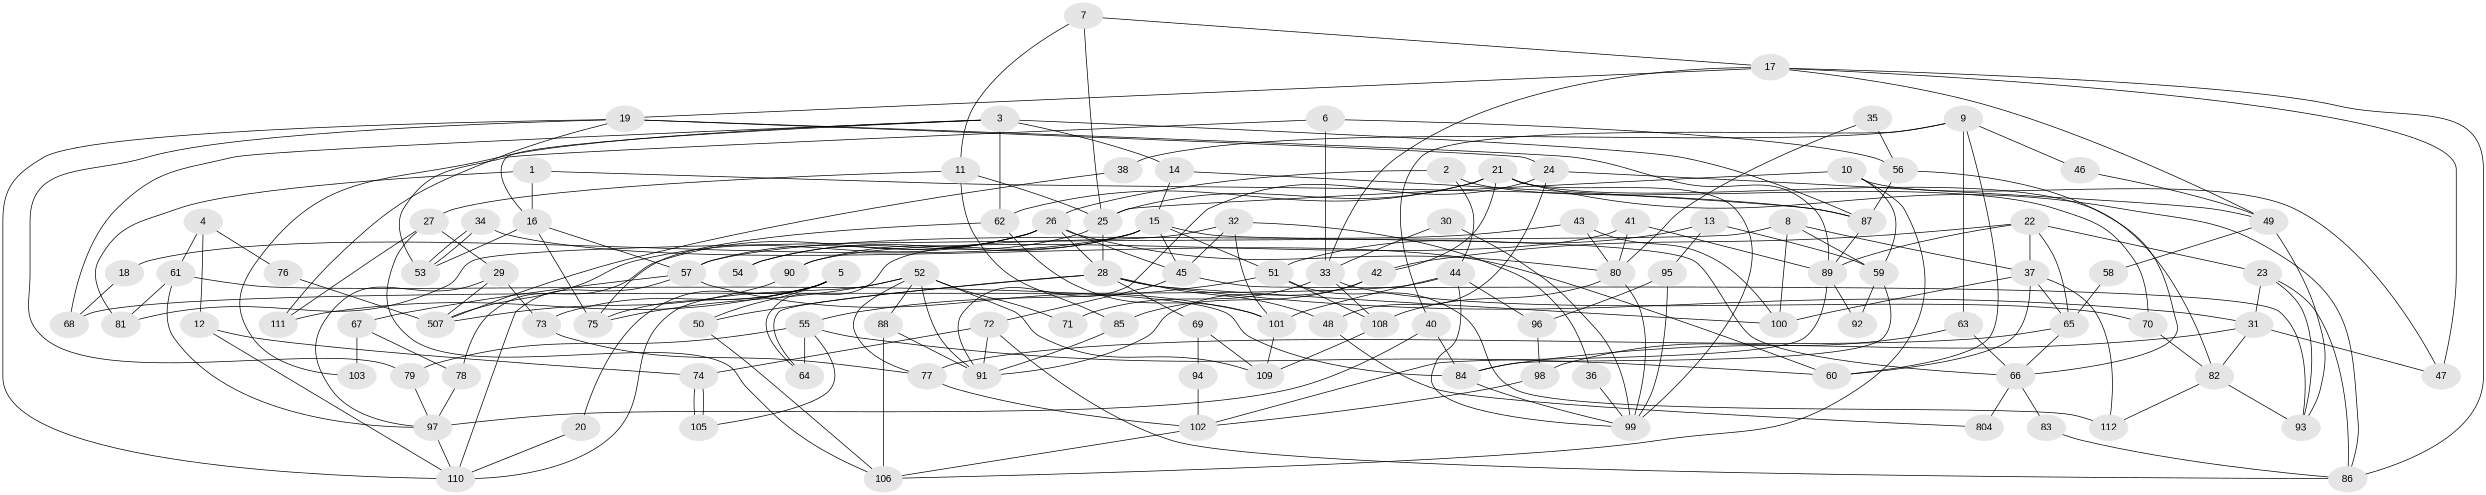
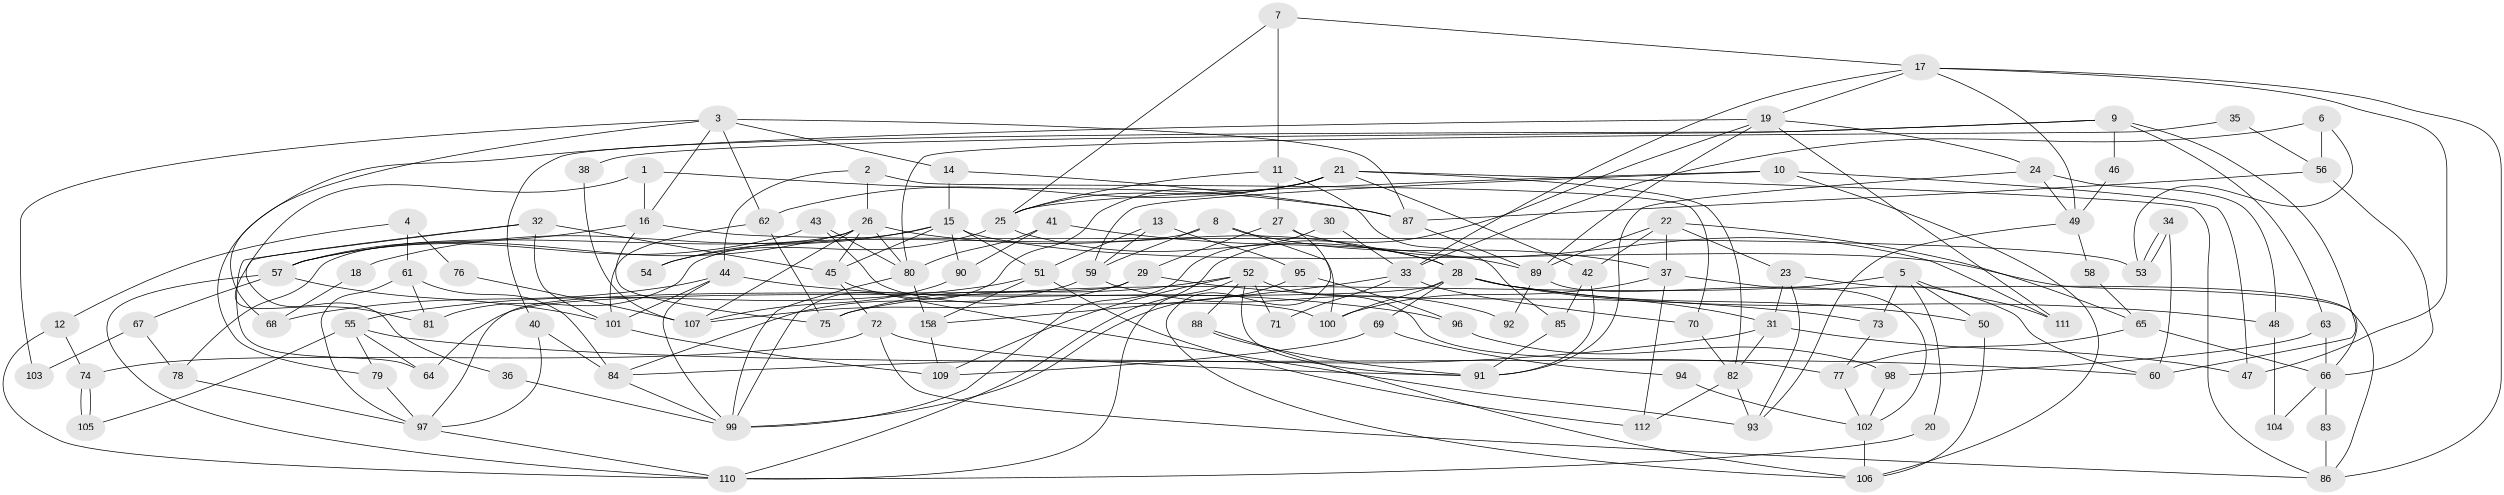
edge "37" -- "65": removed
node "507": label "507" -> "107"
node "108": label "108" -> "158"
node "804": label "804" -> "104"
